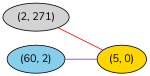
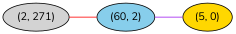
edge "(2, 271)" -- "(5, 0)": now "(2, 271)" -- "(60, 2)"
